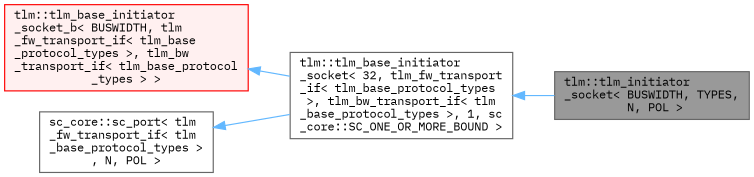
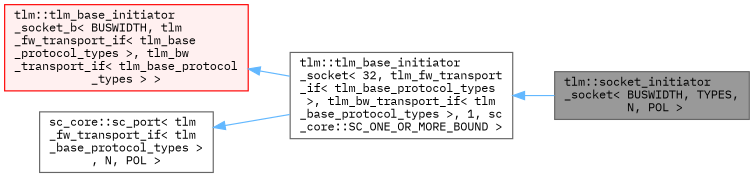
node "tlm::tlm_initiator _socket< BUSWIDTH, TYPES, N, POL >": label "tlm::tlm_initiator _socket< BUSWIDTH, TYPES, N, POL >" -> "tlm::socket_initiator _socket< BUSWIDTH, TYPES, N, POL >"
